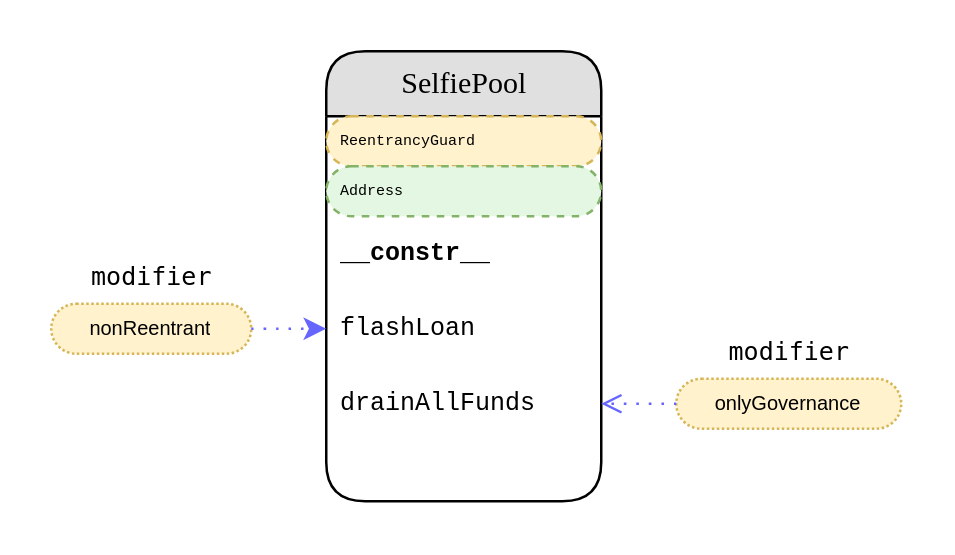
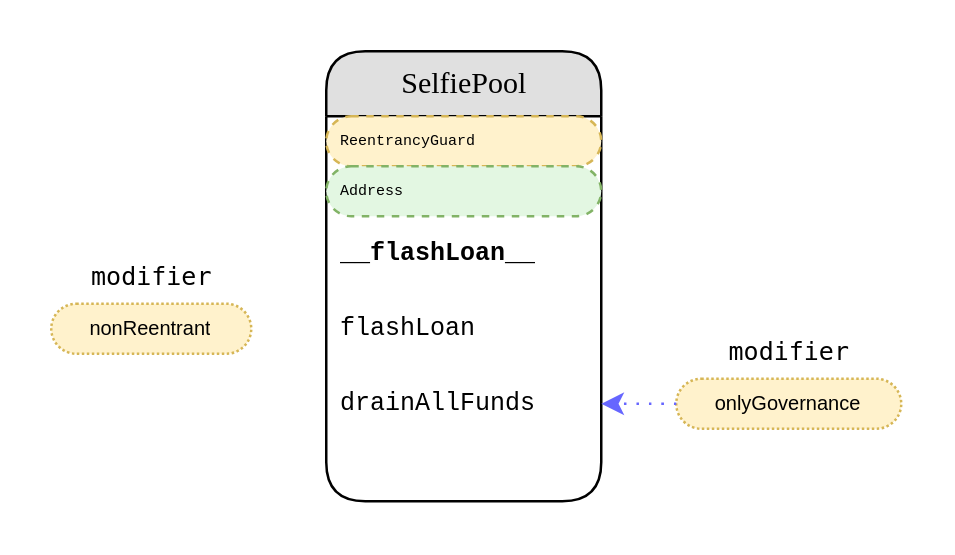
node "__constr__": label "__constr__" -> "__flashLoan__"
edge "nonReentrant" -> "flashLoan": removed
edge "onlyGovernance" -> "drainAllFunds": arrowhead open -> classic
